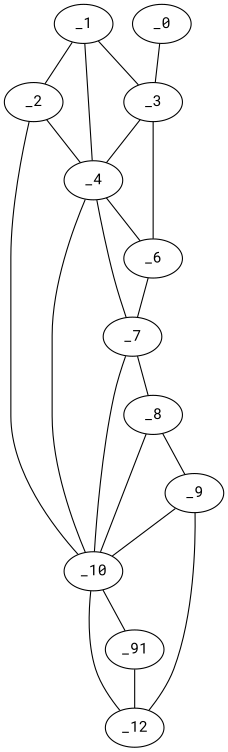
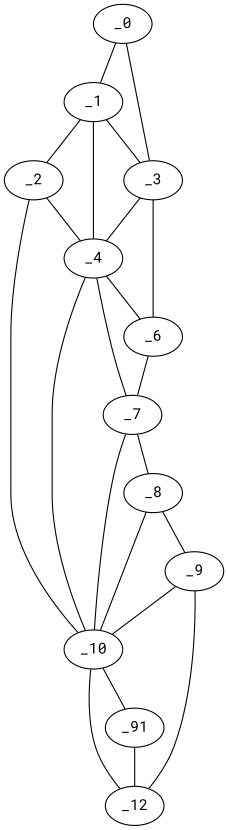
edge "_0" -- "_1": added
